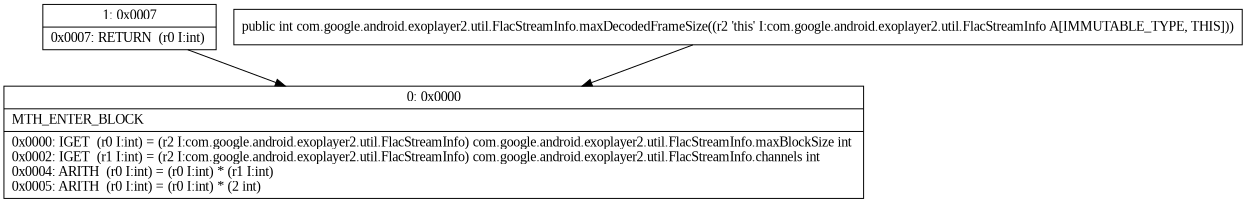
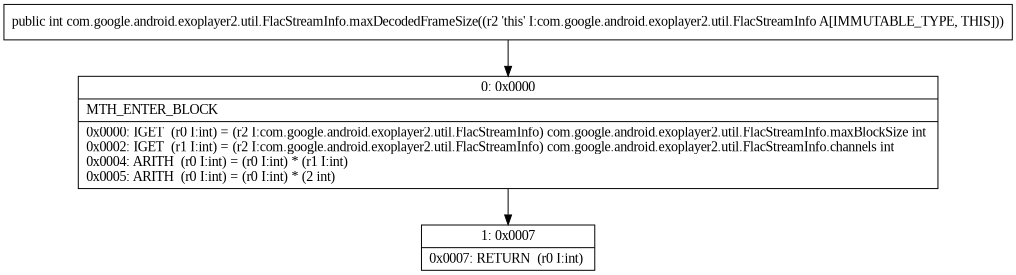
edge "1: 0x0007" -> "0: 0x0000": reversed
